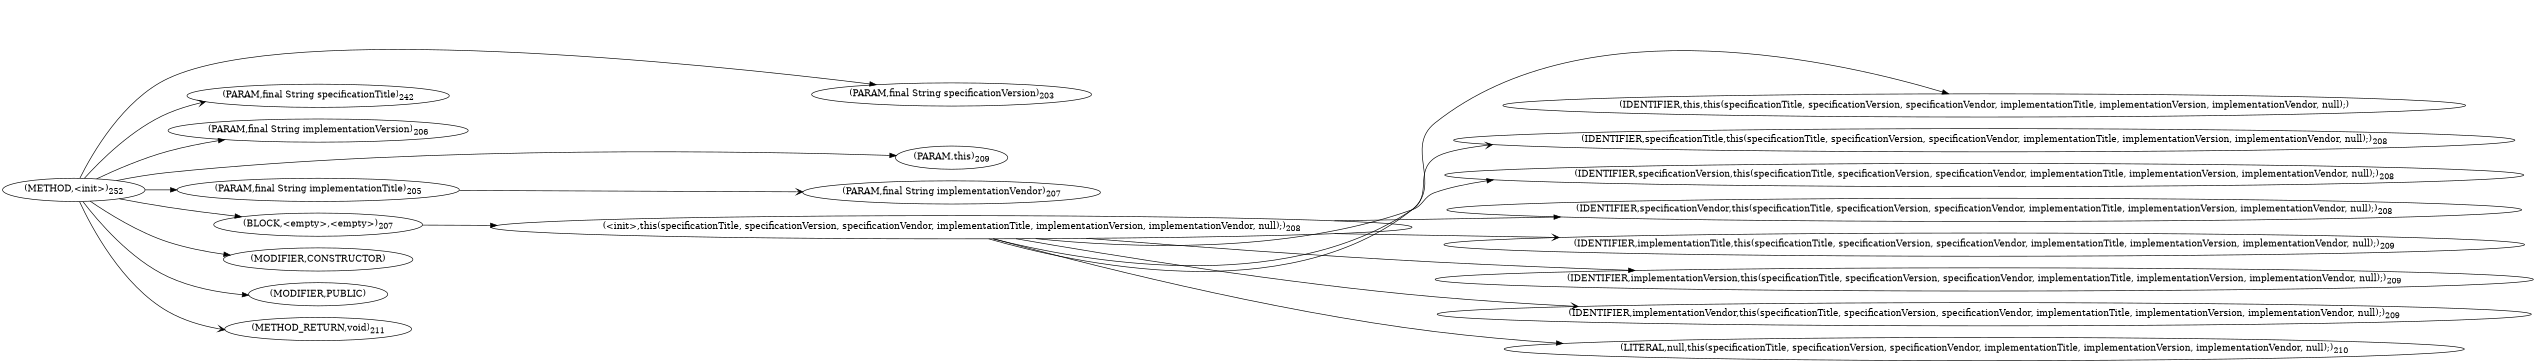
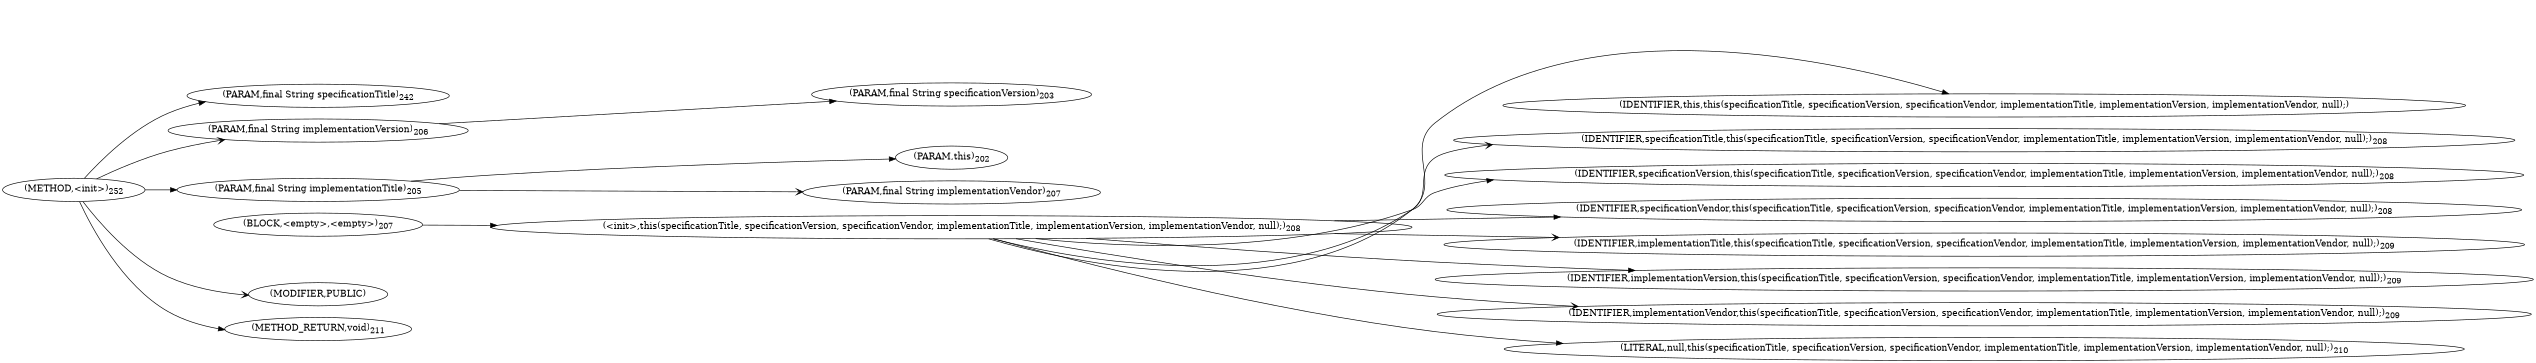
edge "(METHOD,<init>)" -> "(PARAM,final String specificationVersion)": now "(PARAM,final String implementationVersion)" -> "(PARAM,final String specificationVersion)"
edge "(METHOD,<init>)" -> "(PARAM,final String specificationTitle)": arrowhead vee -> normal
edge "(METHOD,<init>)" -> "(PARAM,this)": now "(PARAM,final String implementationTitle)" -> "(PARAM,this)"
edge "(METHOD,<init>)" -> "(PARAM,final String implementationVersion)": arrowhead normal -> vee
node "(PARAM,this)": text "209" -> "202"
edge "(METHOD,<init>)" -> "(BLOCK,<empty>,<empty>)": removed
node "(MODIFIER,CONSTRUCTOR)": removed
edge "(METHOD,<init>)" -> "(MODIFIER,PUBLIC)": arrowhead normal -> vee
edge "(METHOD,<init>)" -> "(METHOD_RETURN,void)": arrowhead vee -> normal
